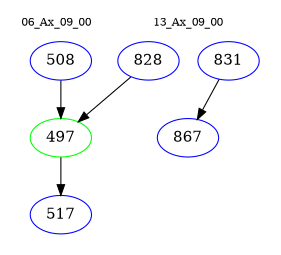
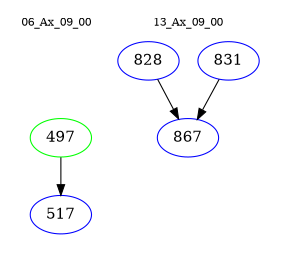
node "508": removed
edge "828" -> "497": now "828" -> "867"
